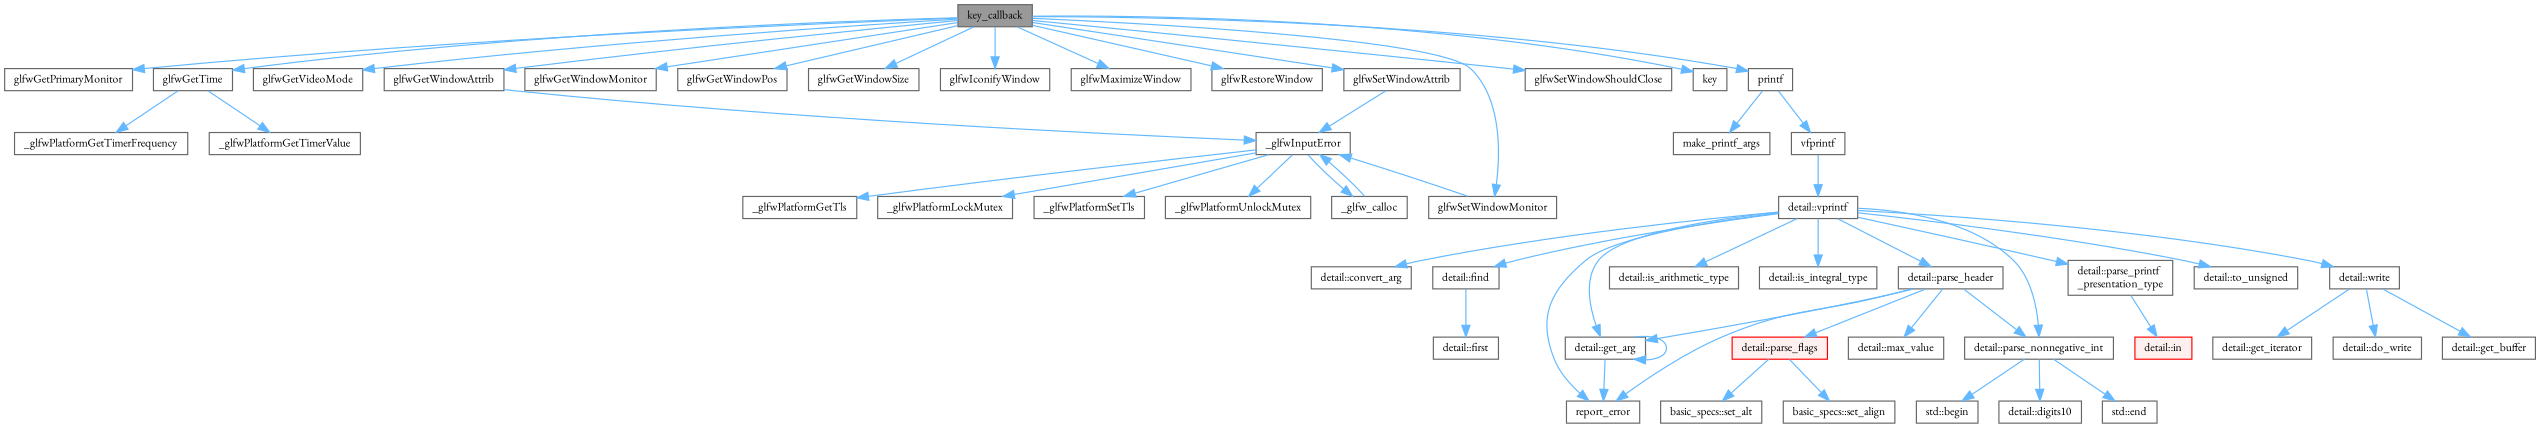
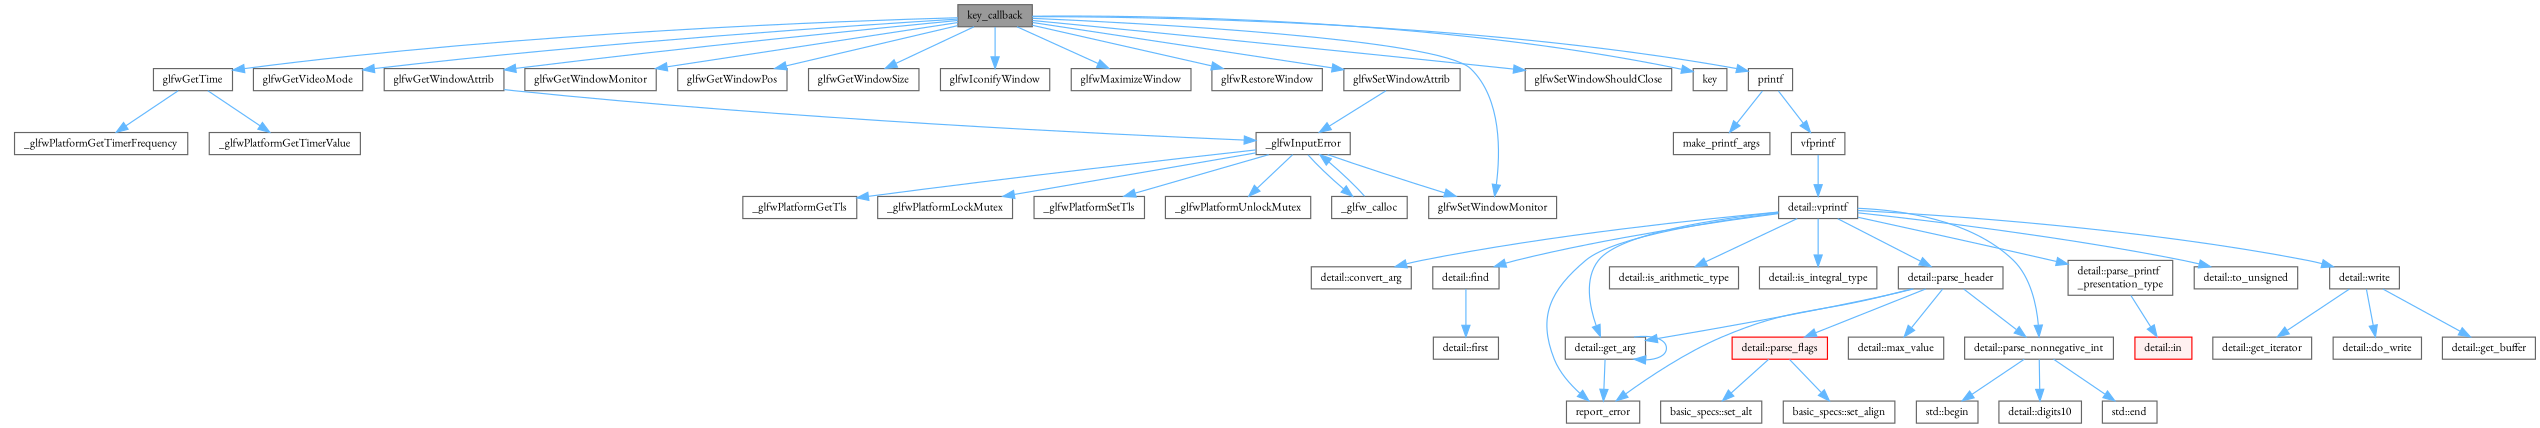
node "glfwGetPrimaryMonitor": removed
edge "glfwSetWindowMonitor" -> "_glfwInputError": reversed
